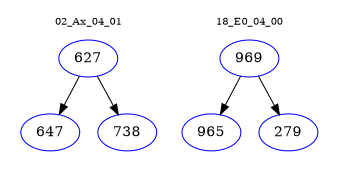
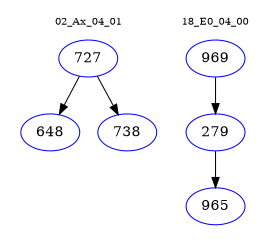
node "627": label "627" -> "727"
edge "969" -> "965": now "279" -> "965"
node "647": label "647" -> "648"
